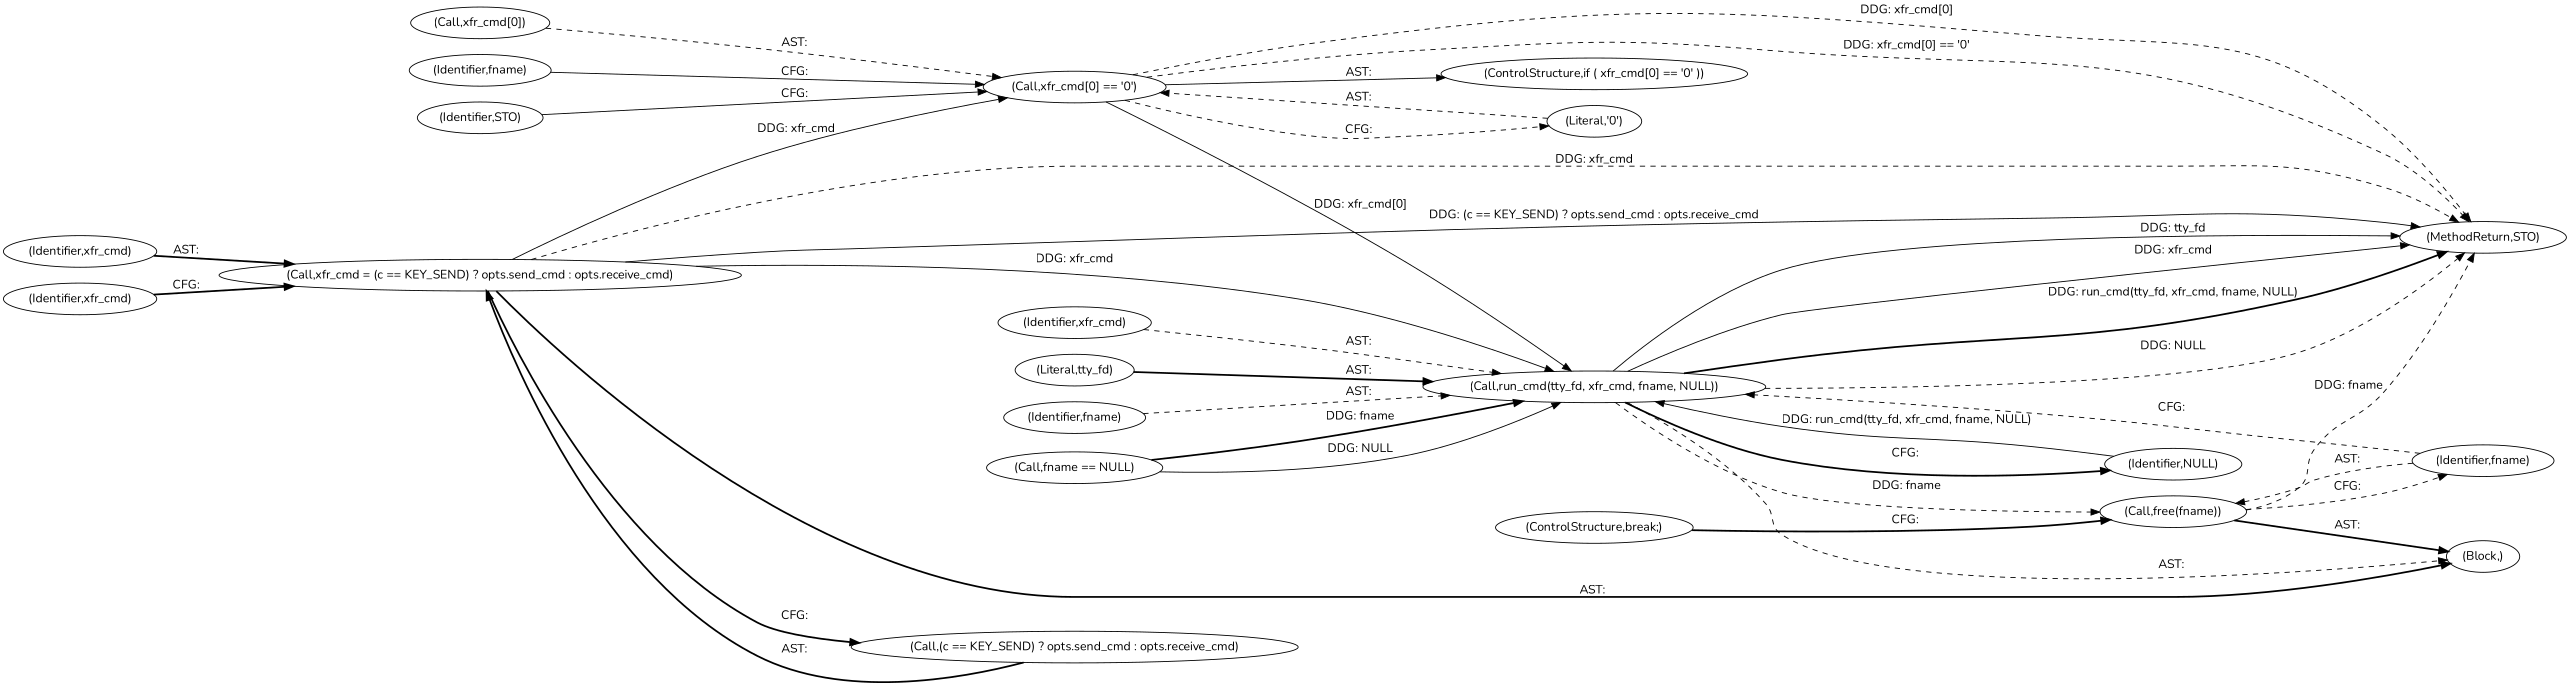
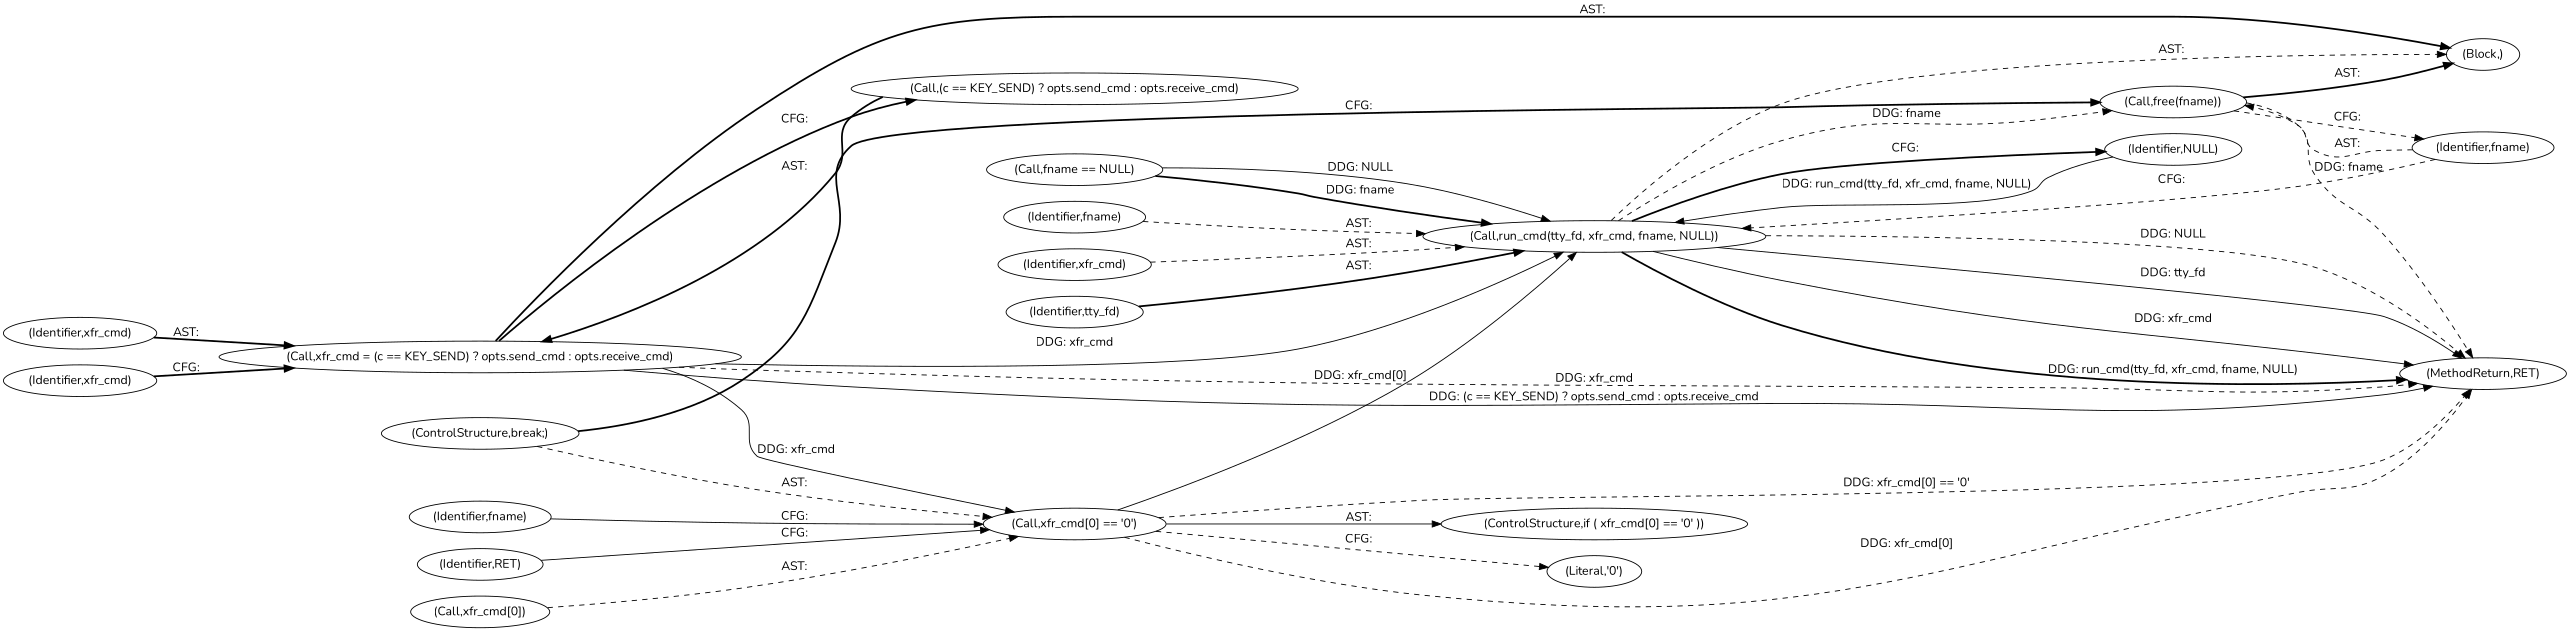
edge "(Literal,'0')" -> "(Call,xfr_cmd[0] == '0')": now "(ControlStructure,break;)" -> "(Call,xfr_cmd[0] == '0')"
node "(Identifier,STO)": label "(Identifier,STO)" -> "(Identifier,RET)"
node "(MethodReturn,STO)": label "(MethodReturn,STO)" -> "(MethodReturn,RET)"
node "(Literal,tty_fd)": label "(Literal,tty_fd)" -> "(Identifier,tty_fd)"
